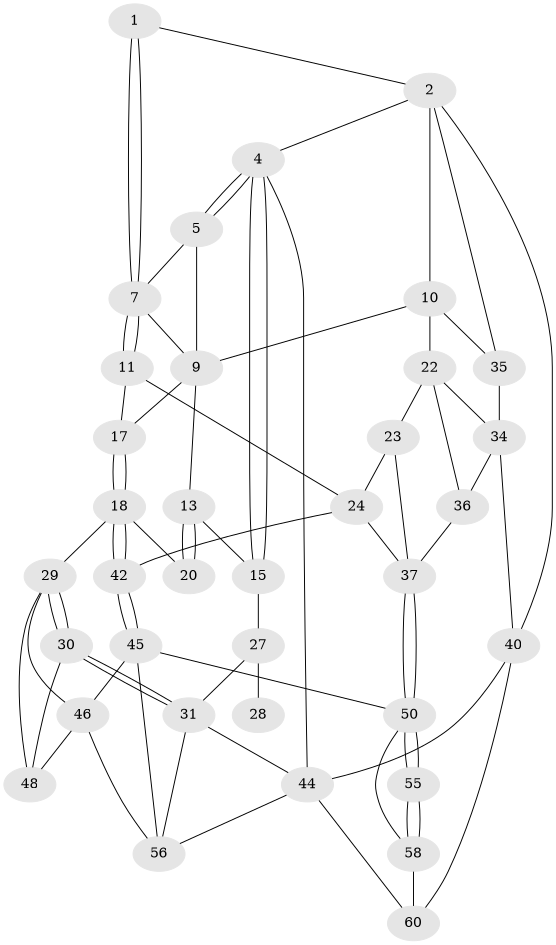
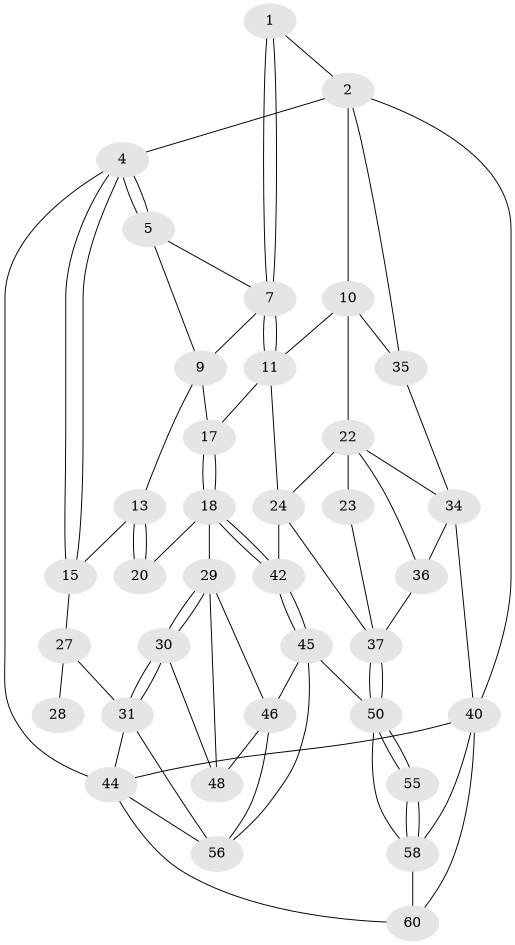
edge "10" -- "9": now "10" -- "11"
edge "23" -- "24": now "22" -- "24"
edge "40" -- "58": added
